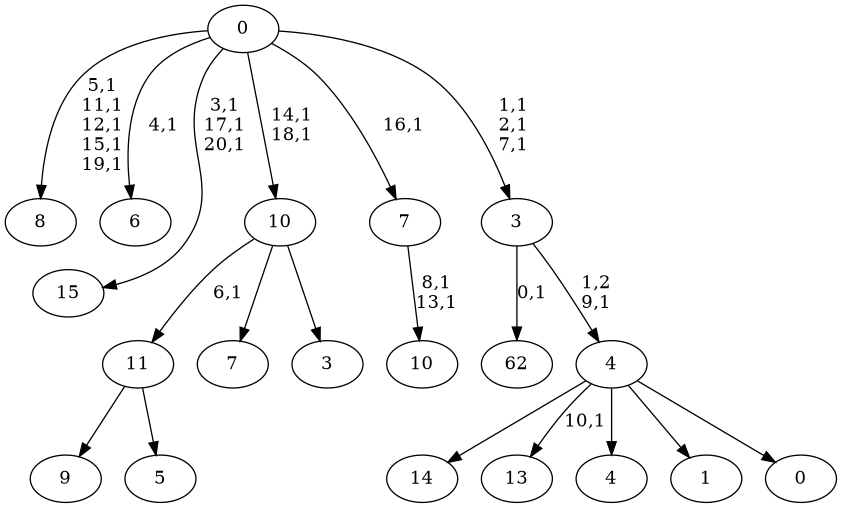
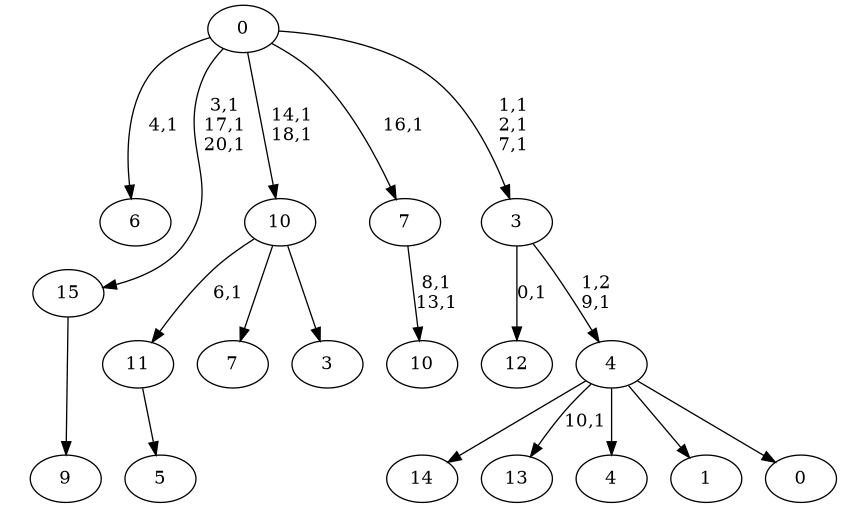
node "8": removed
node "62": label "62" -> "12"
edge "11" -> "9": now "15" -> "9"
